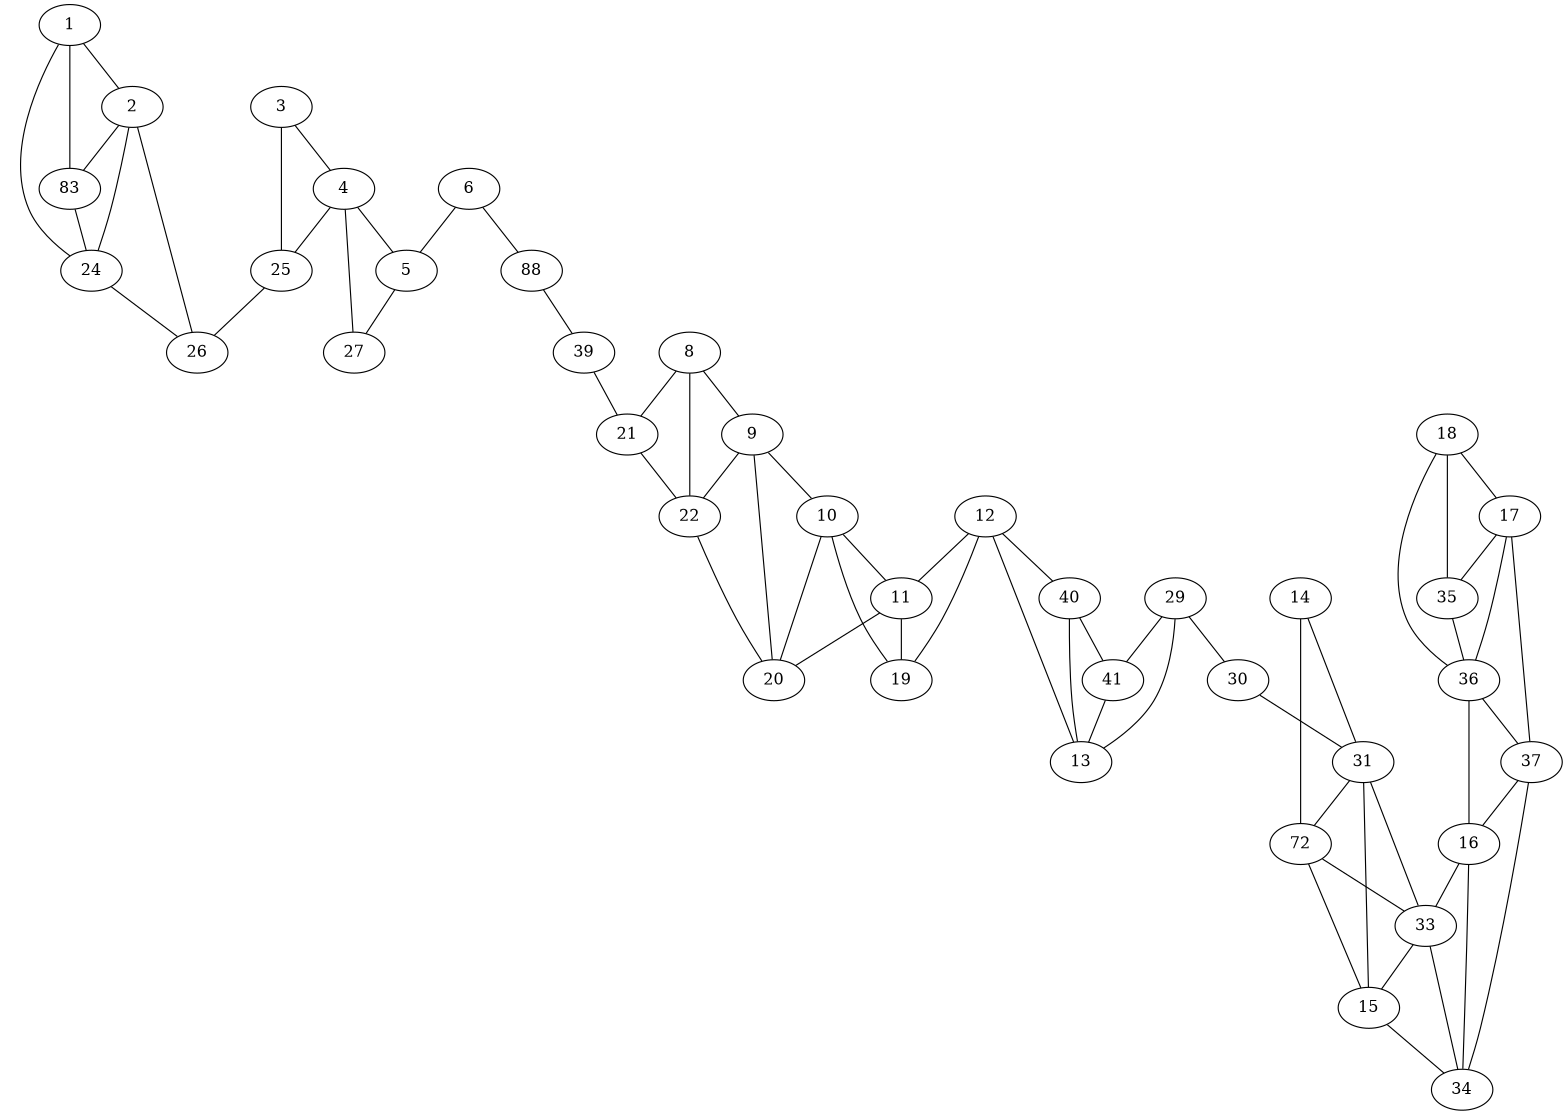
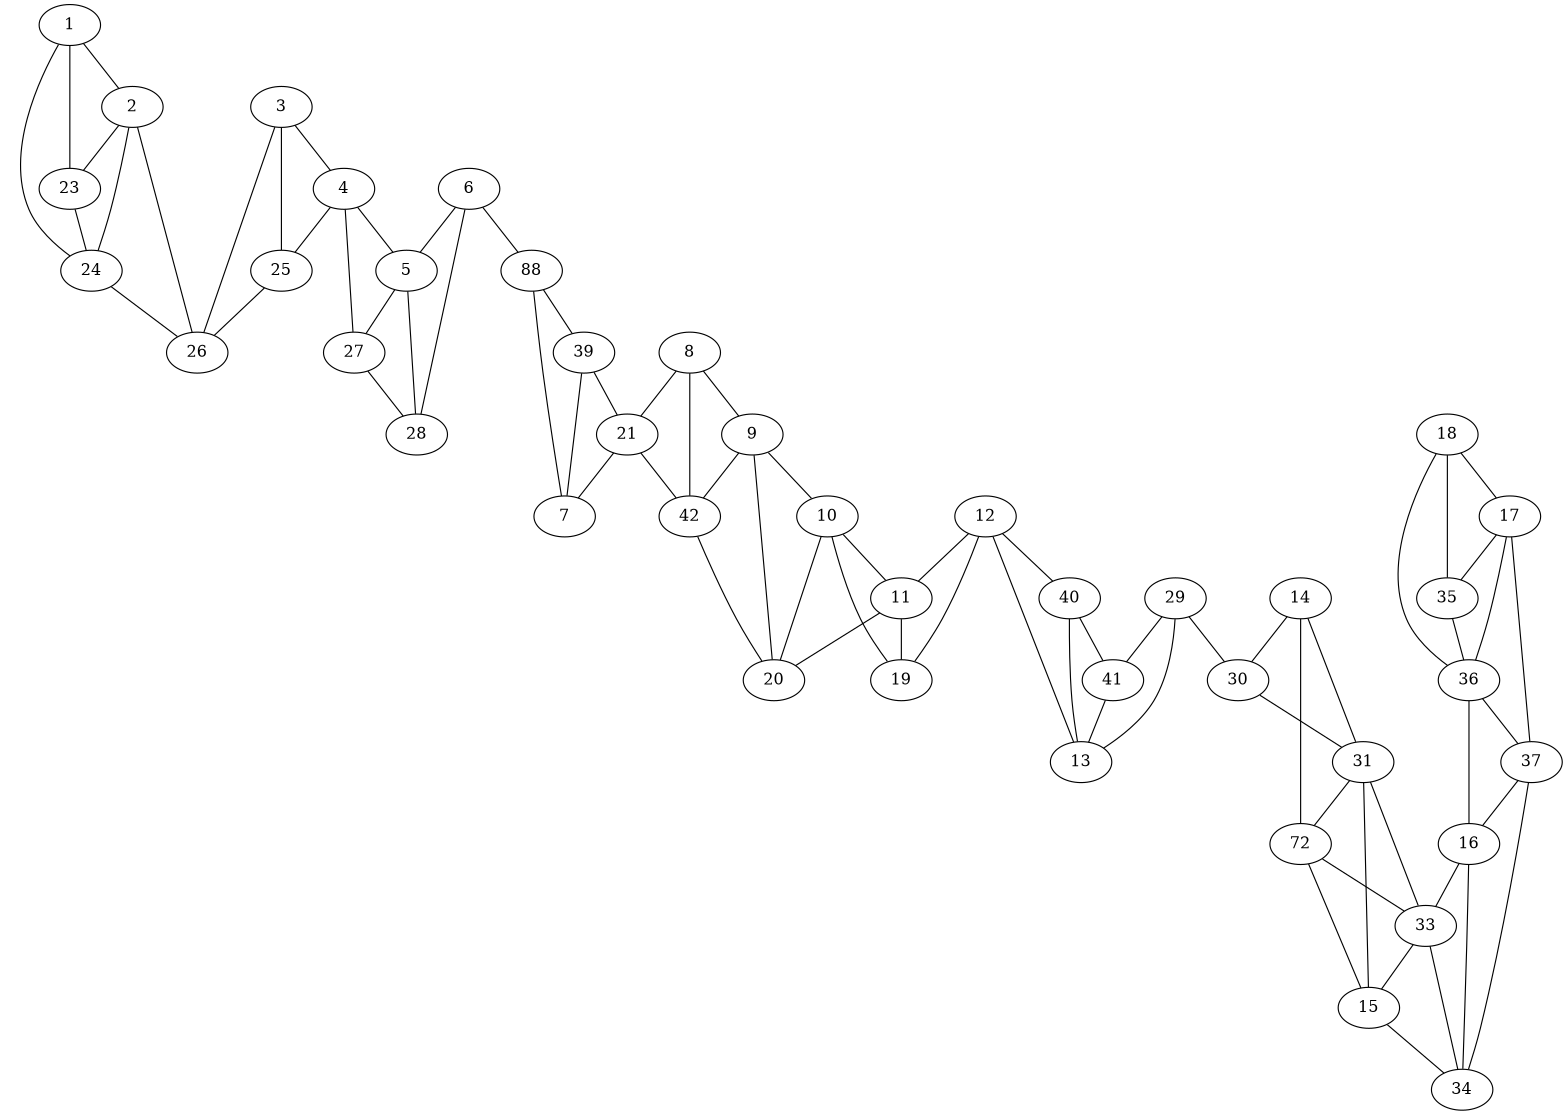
node "83": label "83" -> "23"
edge "3" -- "26": added
node "28": added
node "7": added
node "22": label "22" -> "42"
edge "14" -- "30": added
